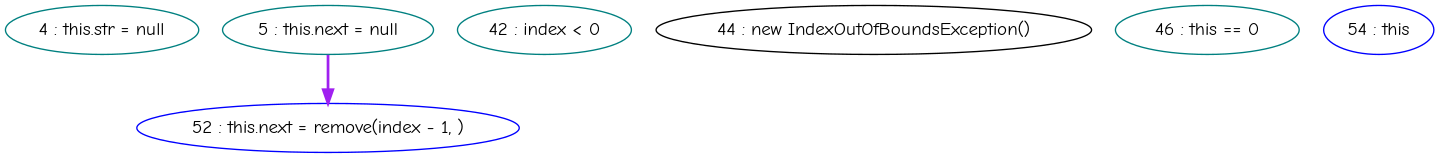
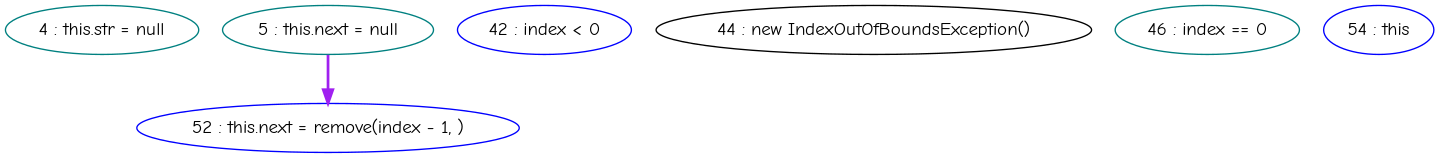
node "42 : index < 0": color teal -> blue
node "46 : this == 0": label "46 : this == 0" -> "46 : index == 0"
